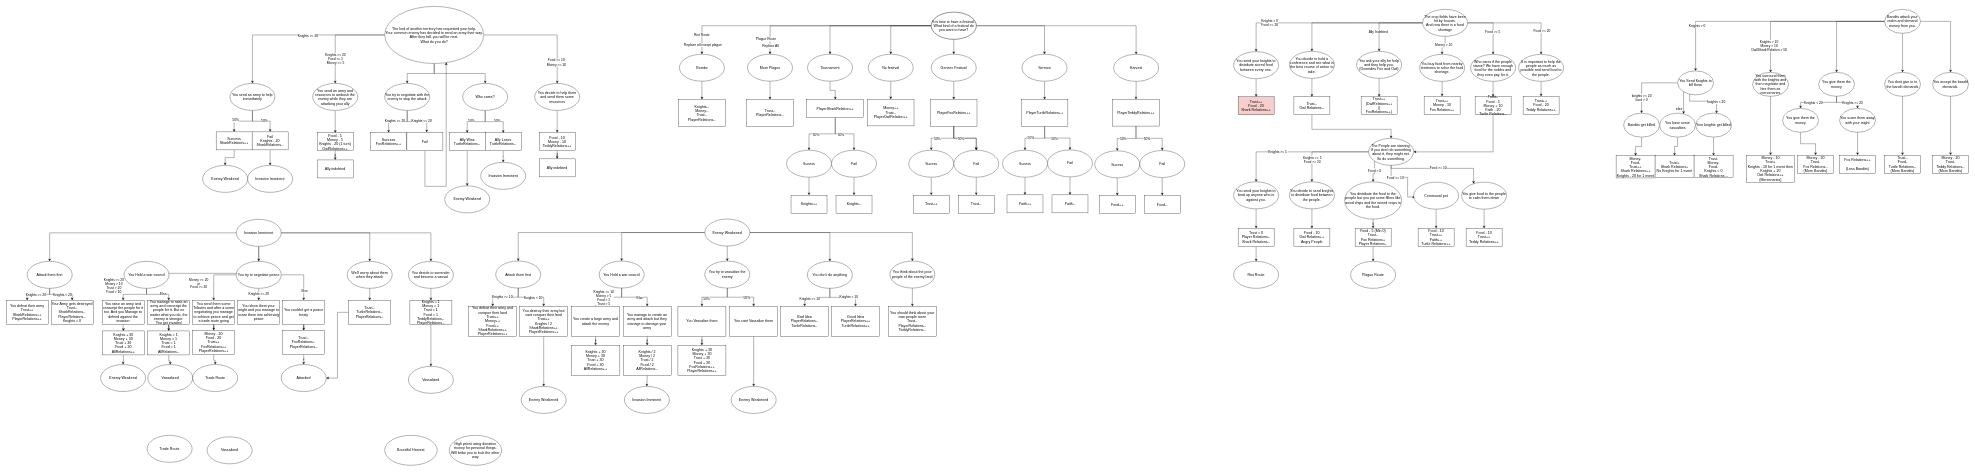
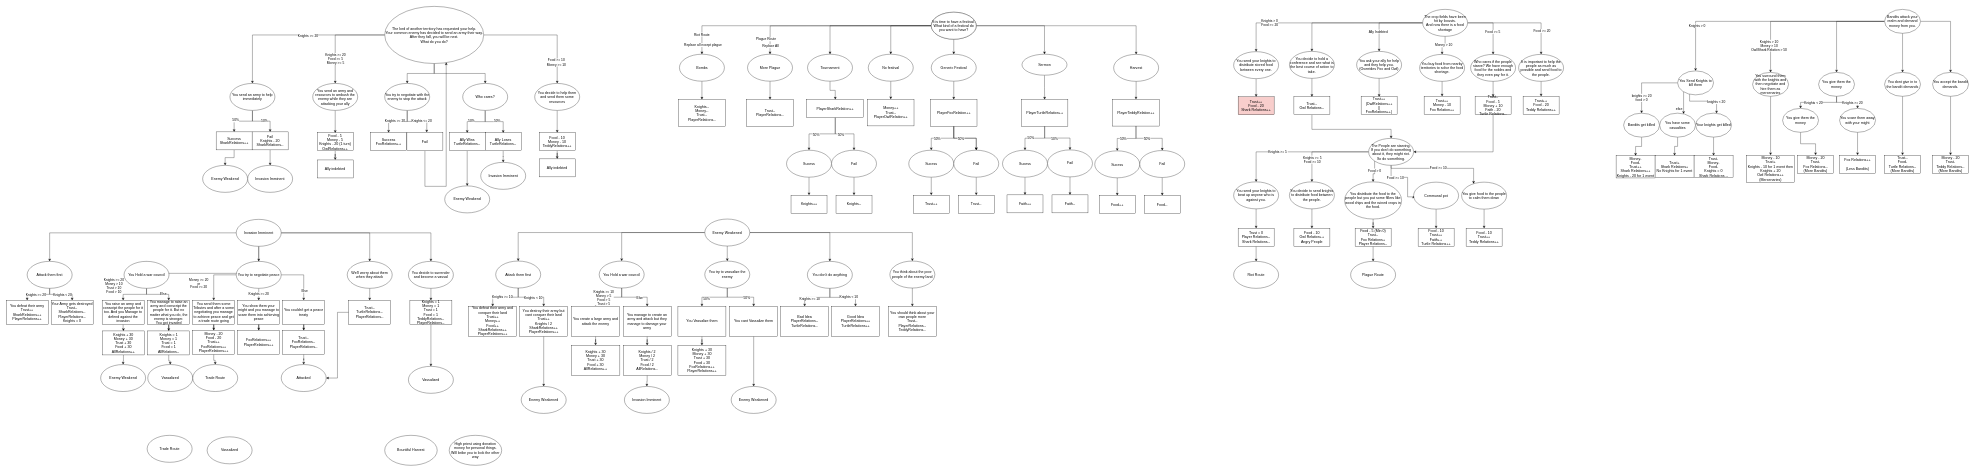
node "Sermon": size 45x27 -> 45x21
edge "You show them your might and you manage to scare them into achieving peace" -> "FoxRelations++ PlayerRelations++": added
node "FoxRelations++ PlayerRelations++": added
